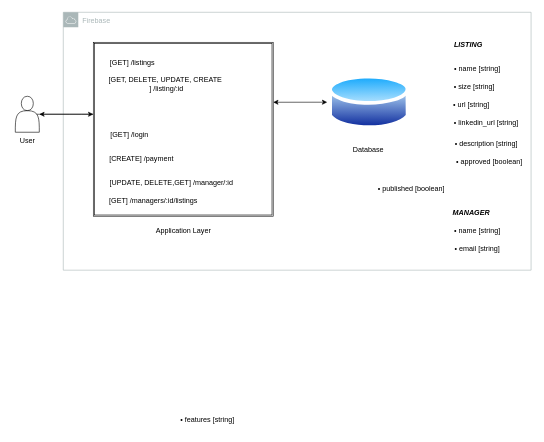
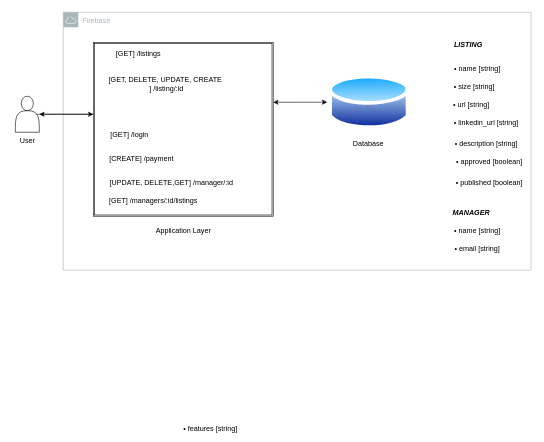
node "[GET] /listings": moved (132, 63) -> (138, 54)
node "Database": moved (369, 150) -> (369, 144)
node "• published [boolean]": moved (411, 189) -> (489, 183)
node "• features [string]": moved (207, 420) -> (210, 429)
